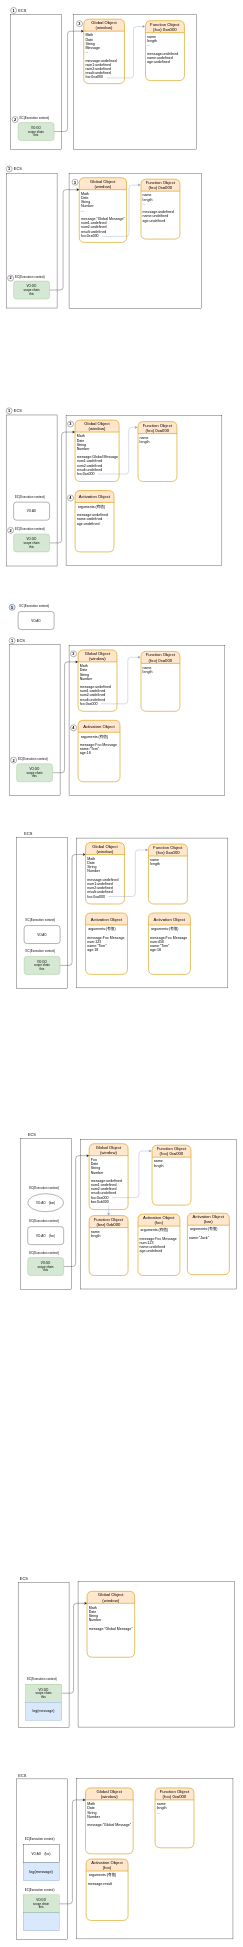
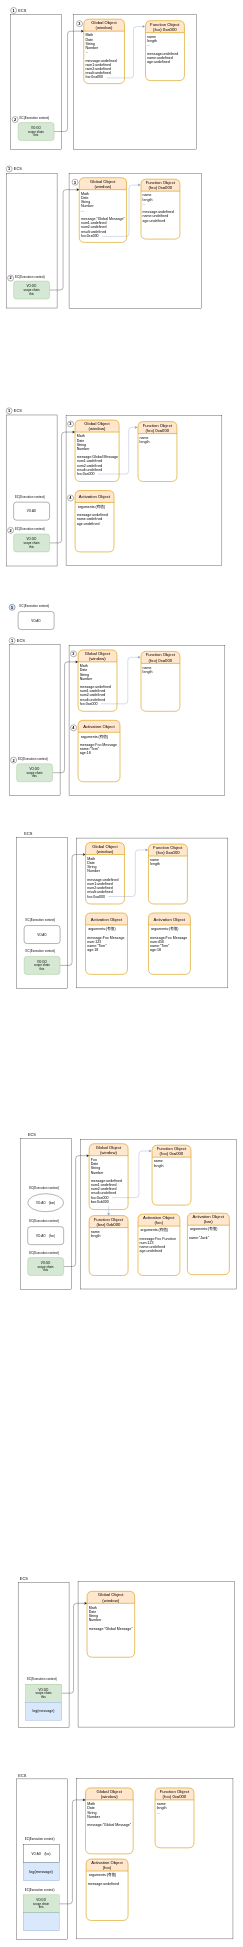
node "Math Date String Message ... message:undefined num1:undefined num2:undefined result:undefined foo:0xa000": label "Math Date String Message ... message:undefined num1:undefined num2:undefined result:undefined foo:0xa000" -> "Math Date String Number ... message:undefined num1:undefined num2:undefined result:undefined foo:0xa000"
node "arguments:(有值) message:Foo Message num:123 name:undefined age:undefined": label "arguments:(有值) message:Foo Message num:123 name:undefined age:undefined" -> "arguments:(有值) message:Foo Function num:123 name:undefined age:undefined"
node "arguments:(有值) message:result": label "arguments:(有值) message:result" -> "arguments:(有值) message:undefined"
